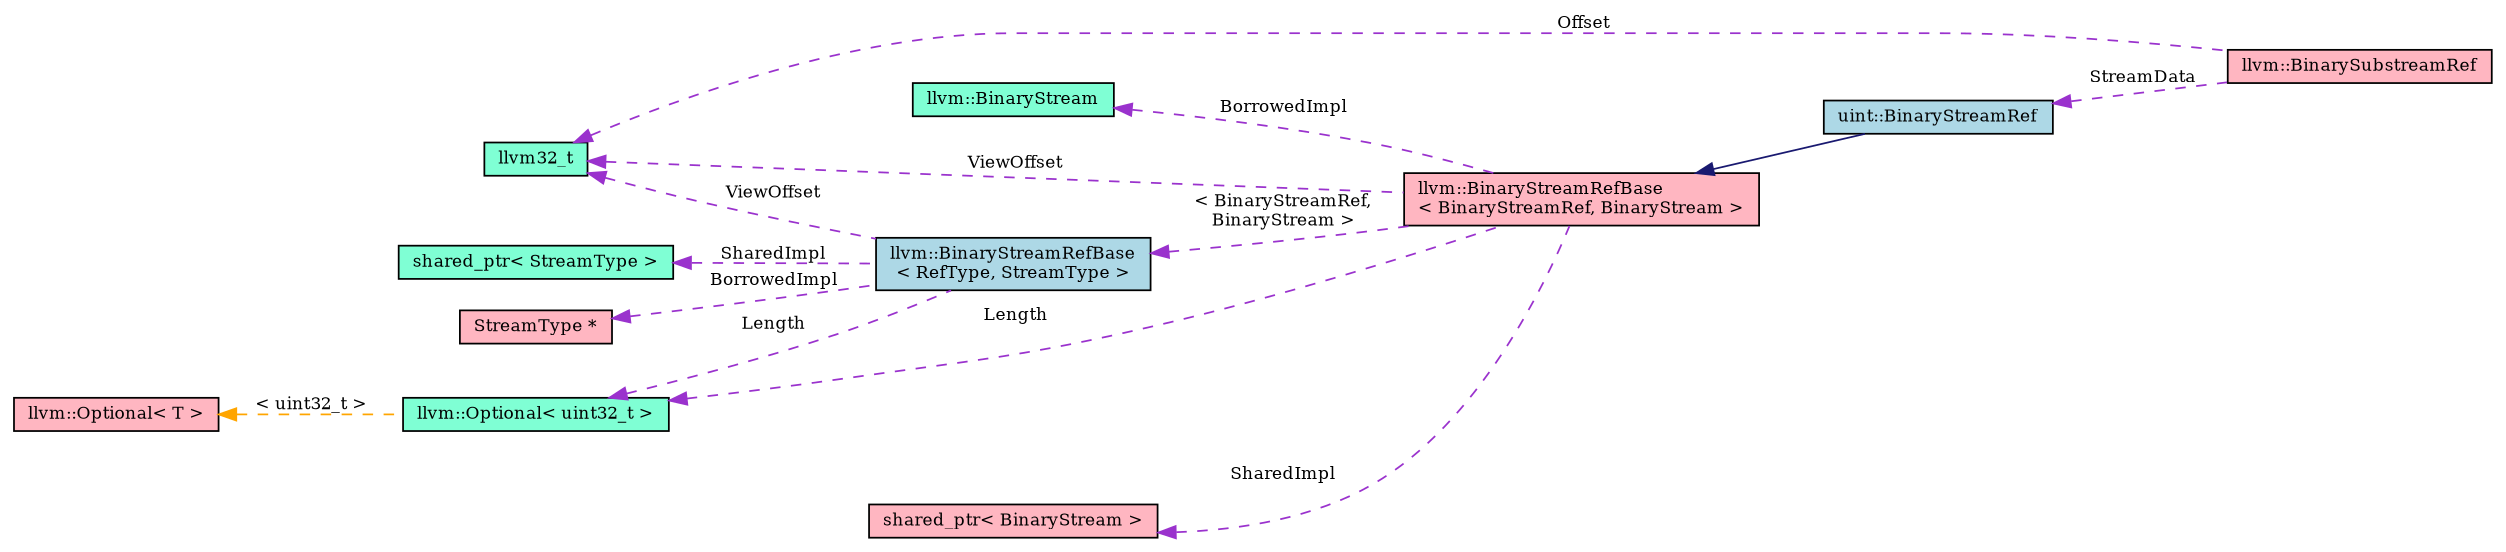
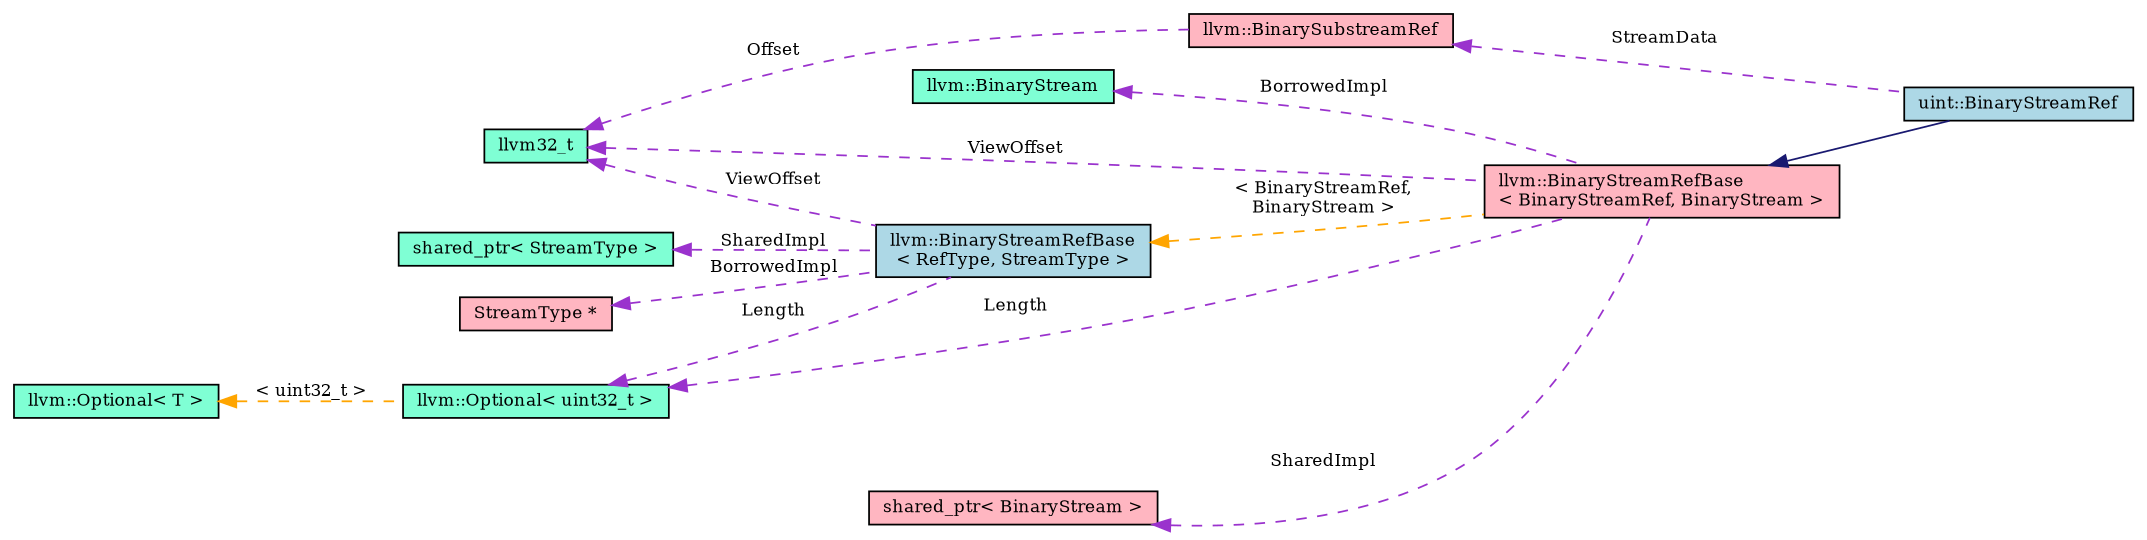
edge "llvm::BinarySubstreamRef" -> "uint::BinaryStreamRef": reversed
edge "llvm::BinaryStreamRefBase < BinaryStreamRef, BinaryStream >" -> "llvm::BinaryStreamRefBase < RefType, StreamType >": color darkorchid3 -> orange
node "llvm::Optional< T >": fillcolor lightpink -> aquamarine
